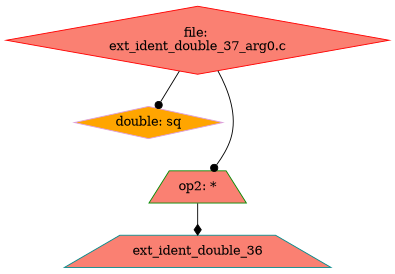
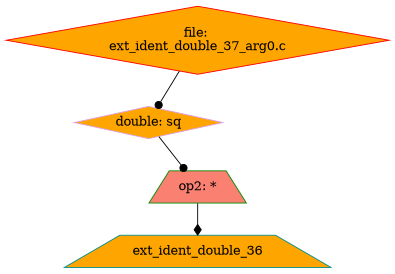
node "file: ext_ident_double_37_arg0.c": fillcolor salmon -> orange
edge "file: ext_ident_double_37_arg0.c" -> "op2: *": now "double: sq" -> "op2: *"
node "ext_ident_double_36": fillcolor salmon -> orange
